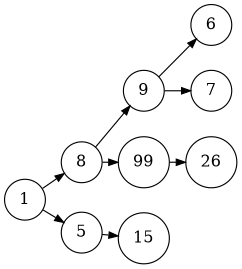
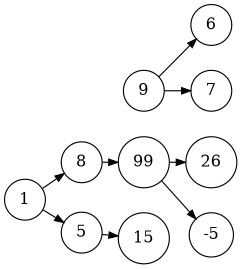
edge "8" -> "9": removed
node "-5": added
